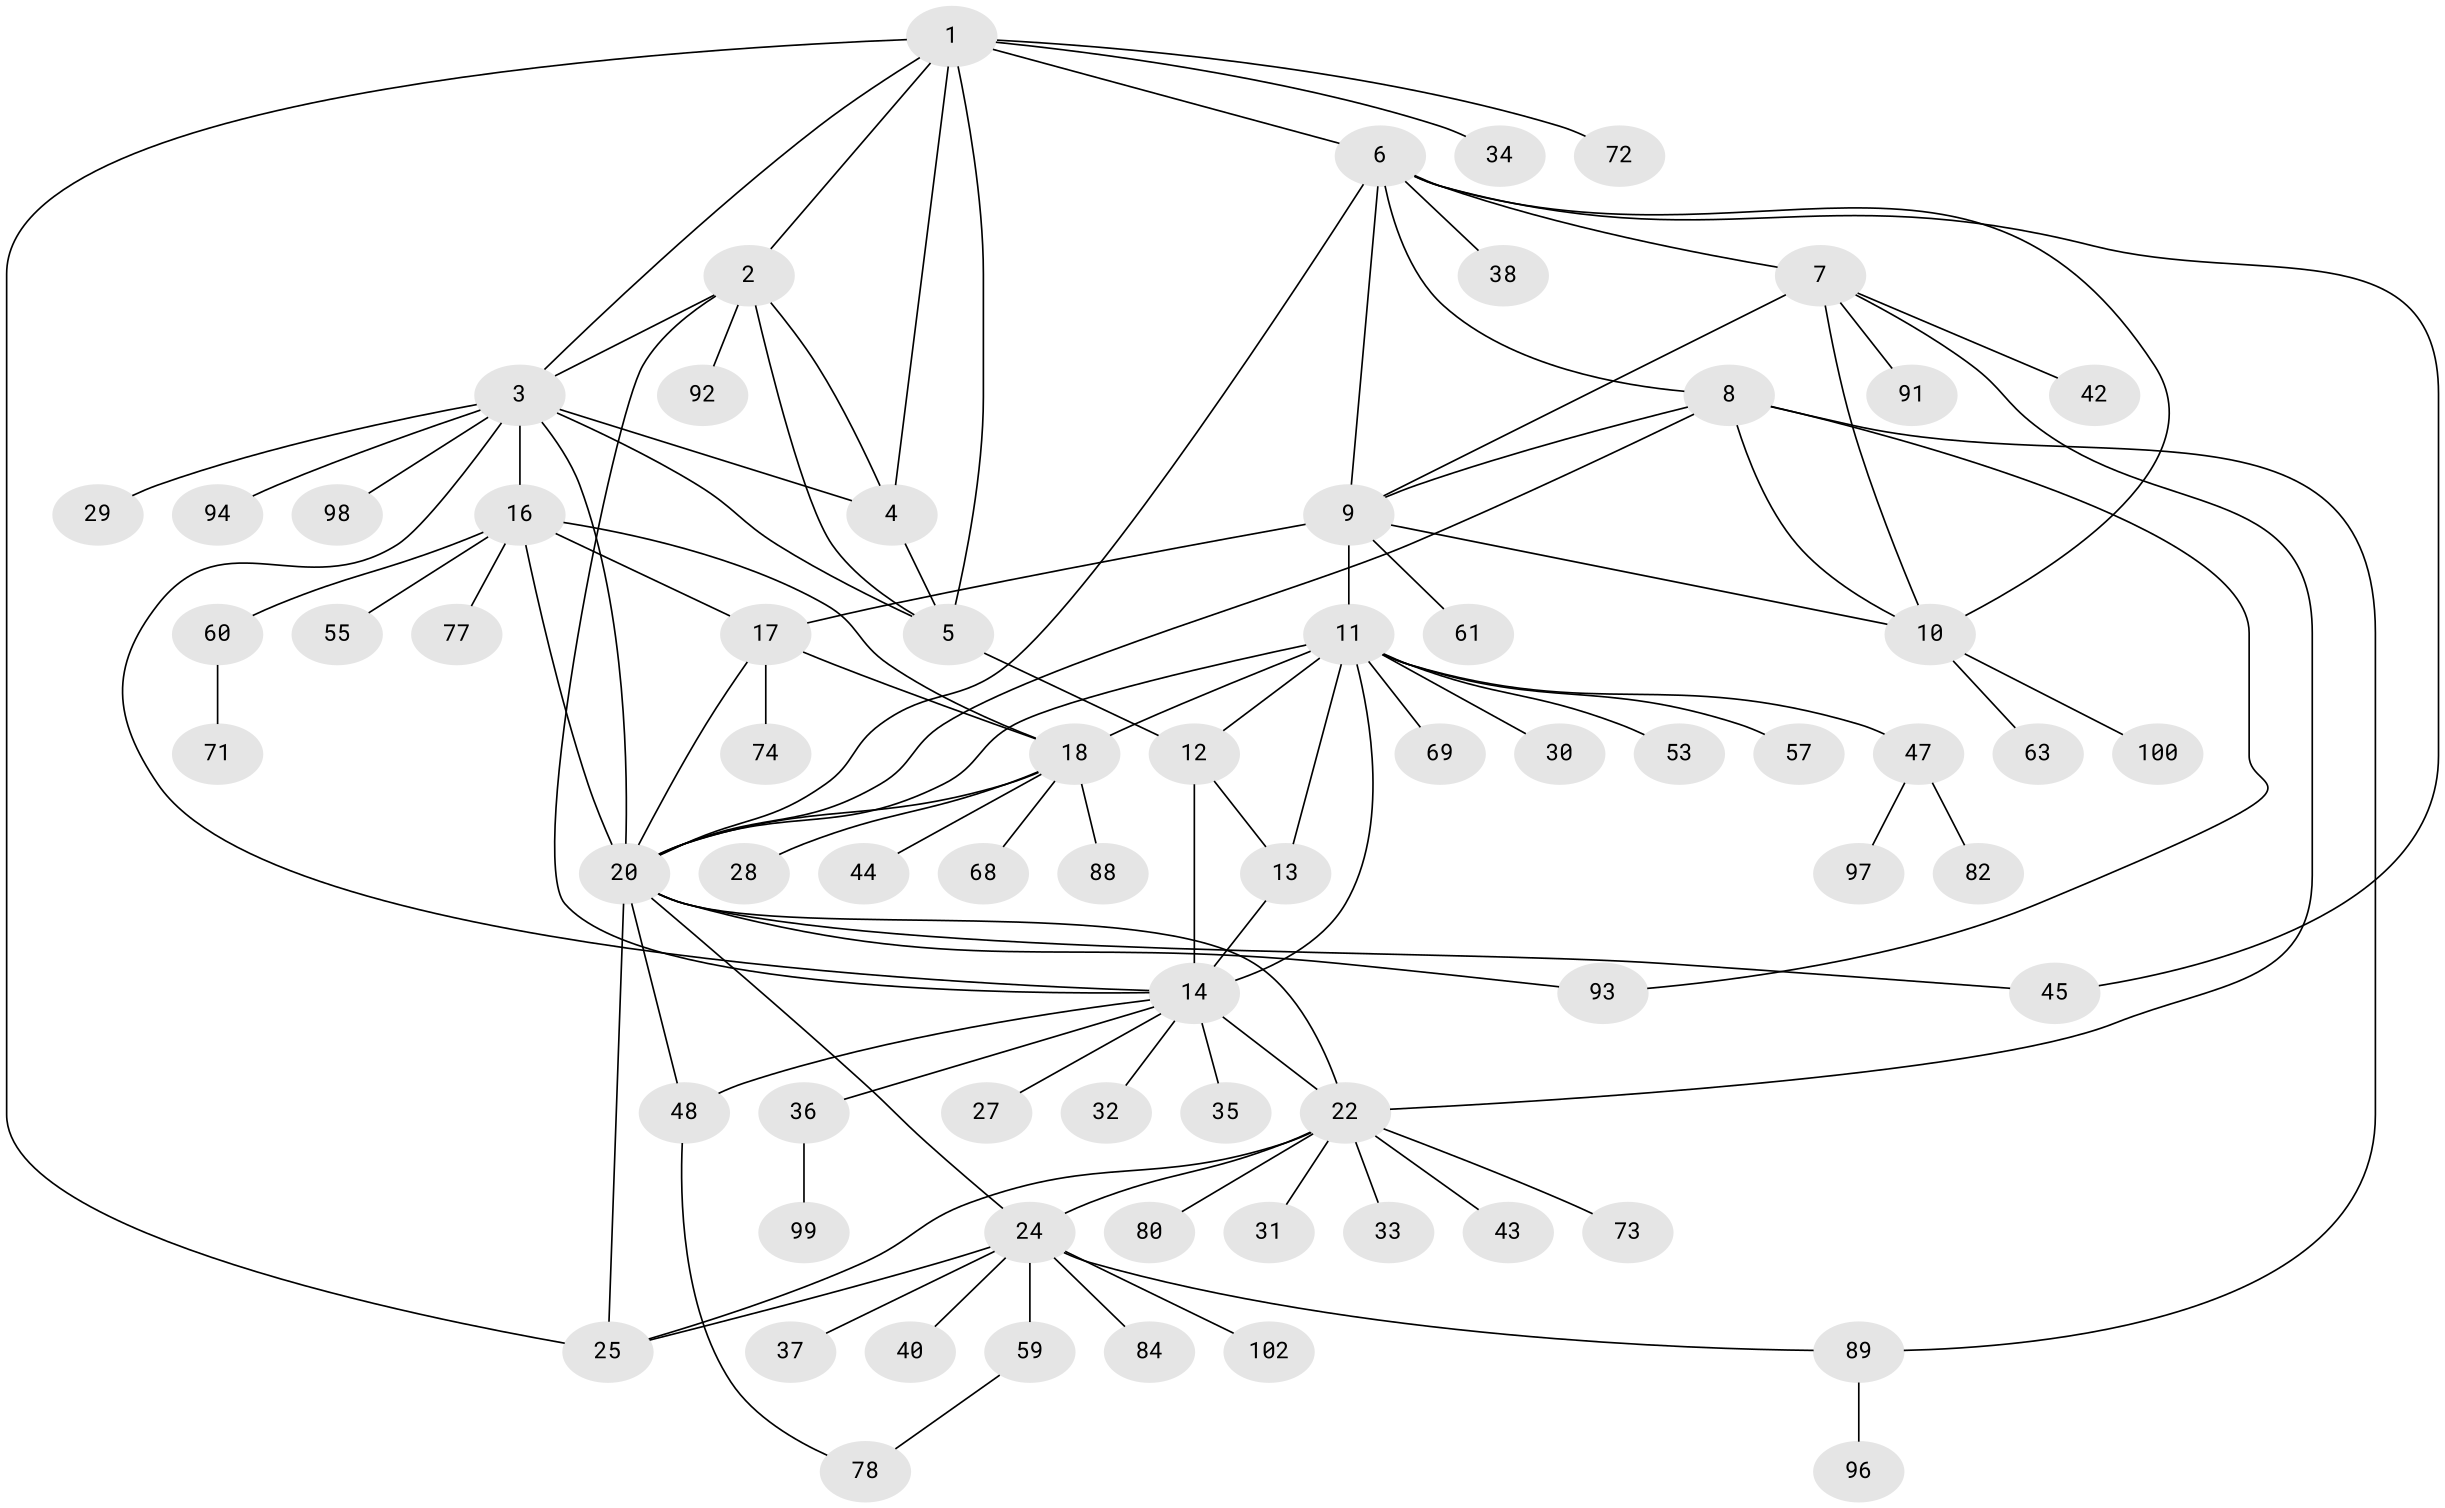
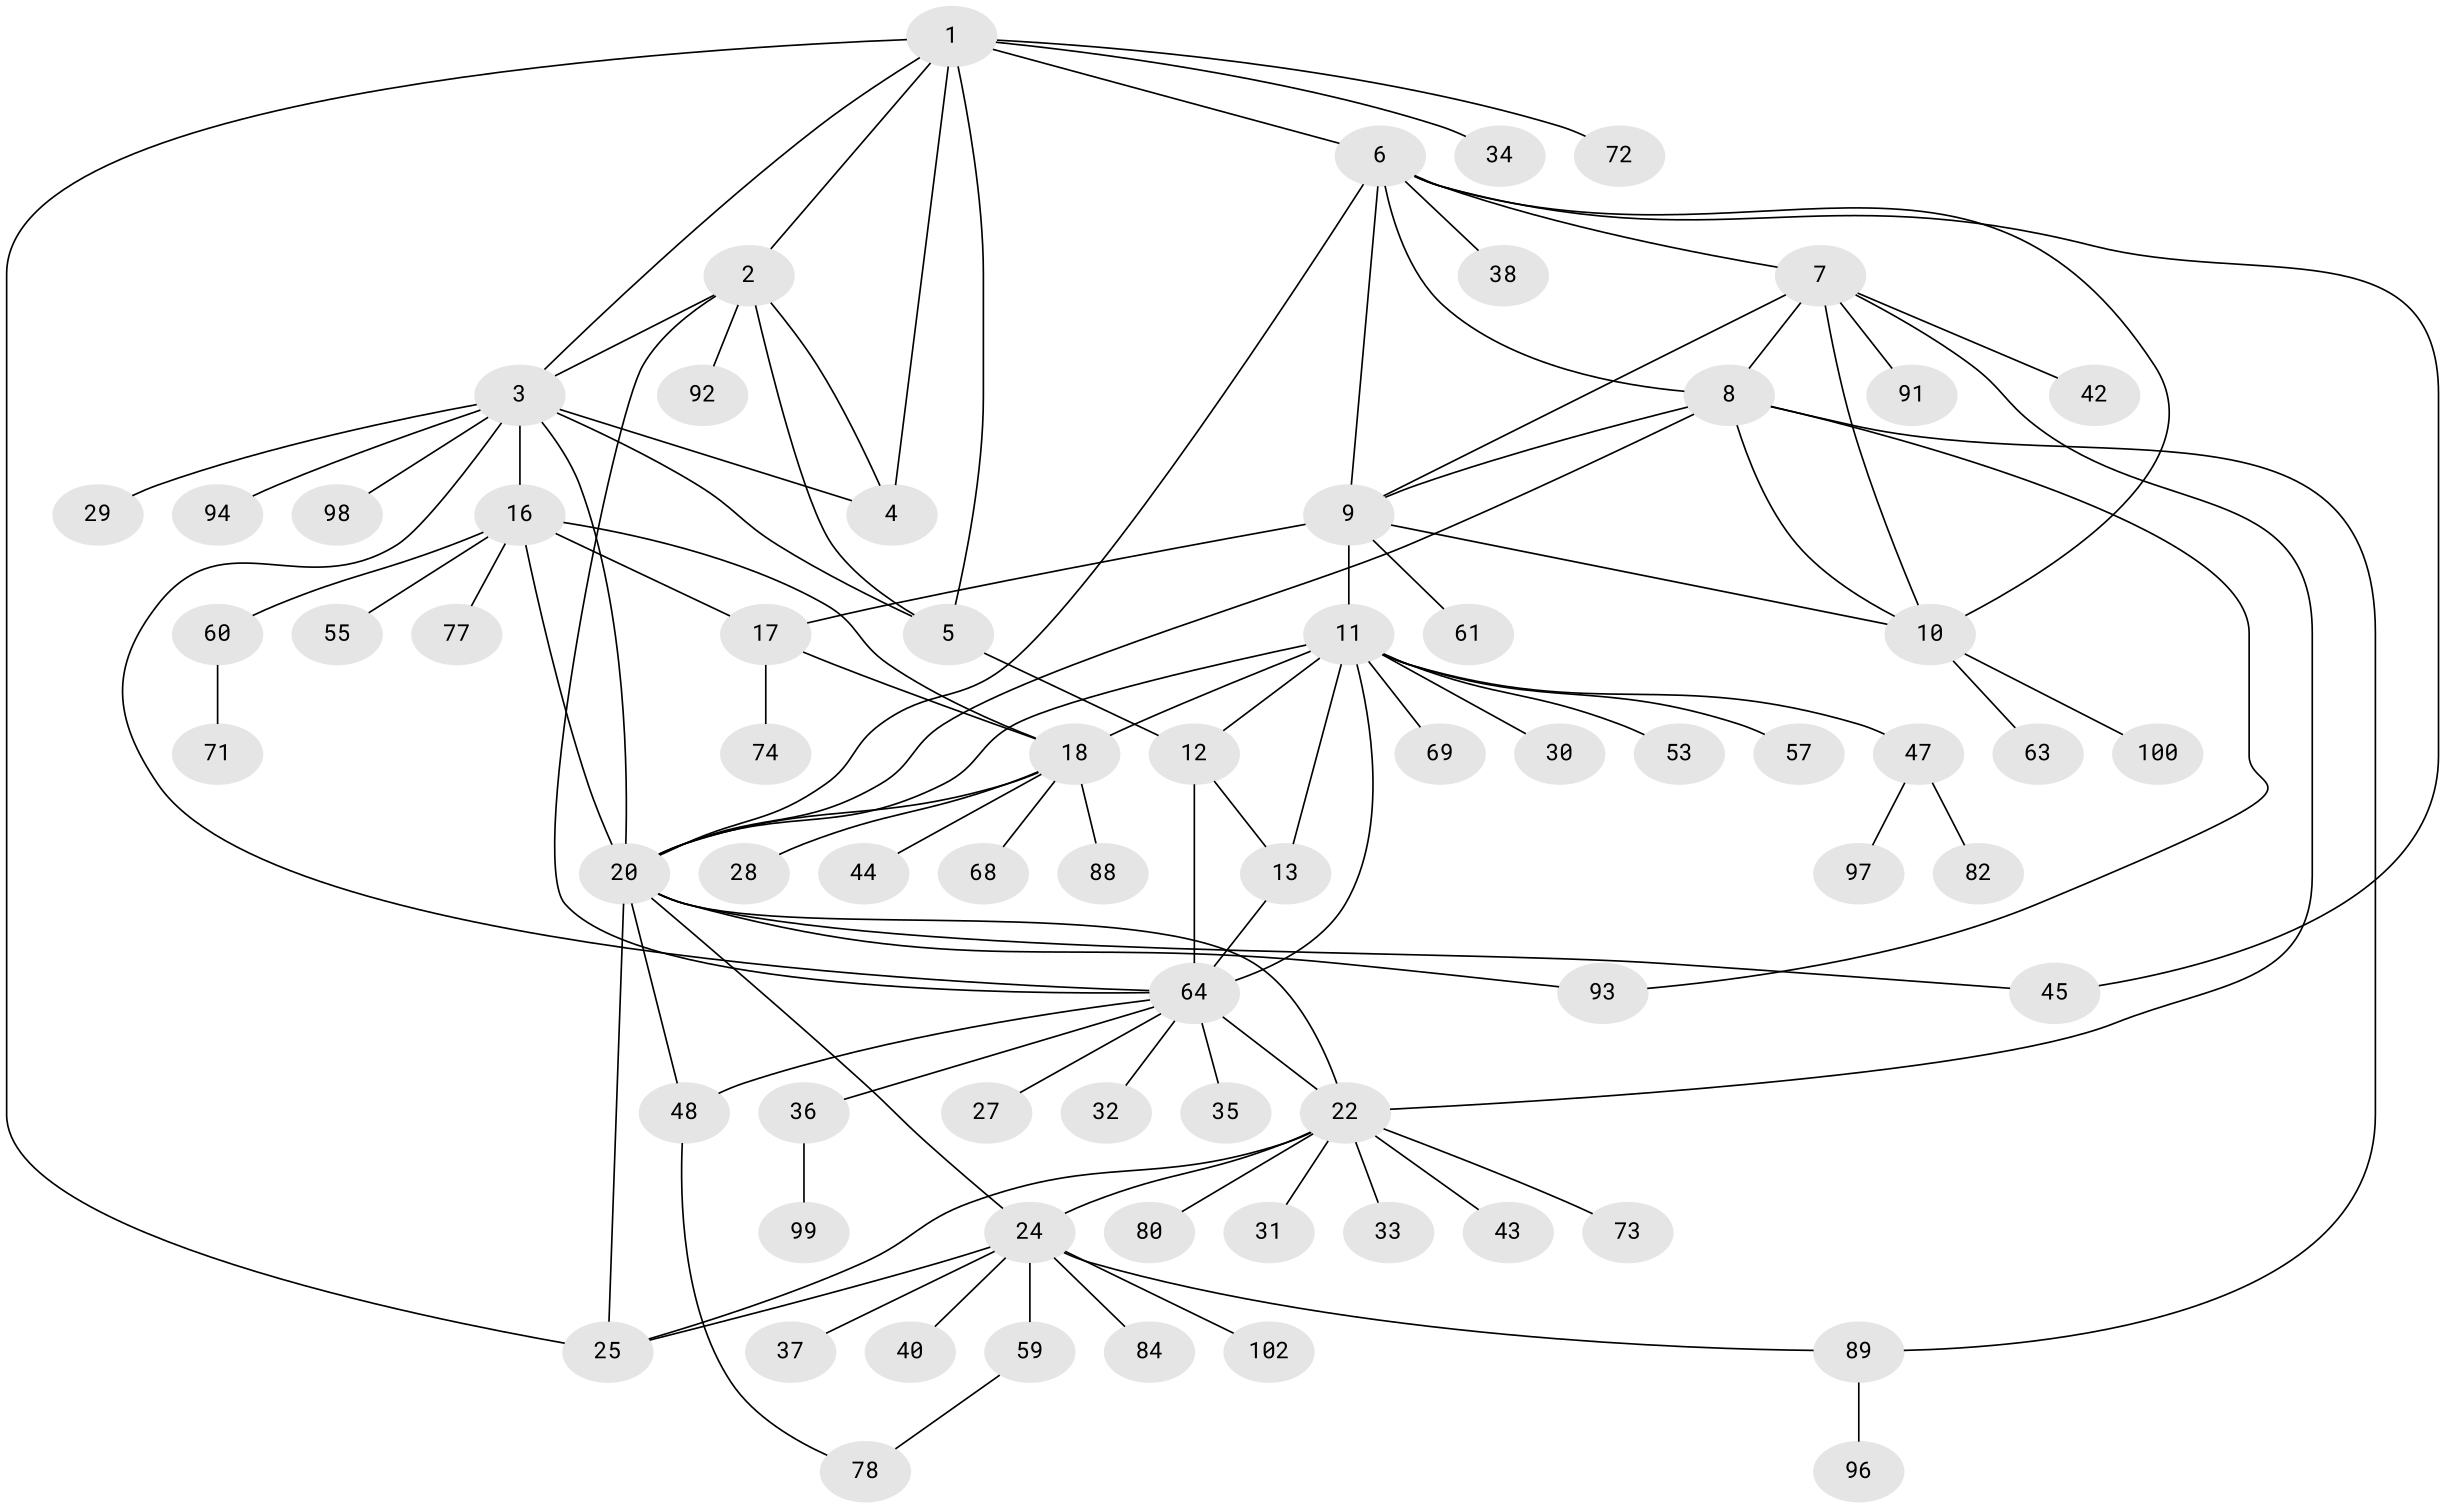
edge "7" -- "8": added
edge "4" -- "5": removed
edge "17" -- "20": removed
node "14": label "14" -> "64"
